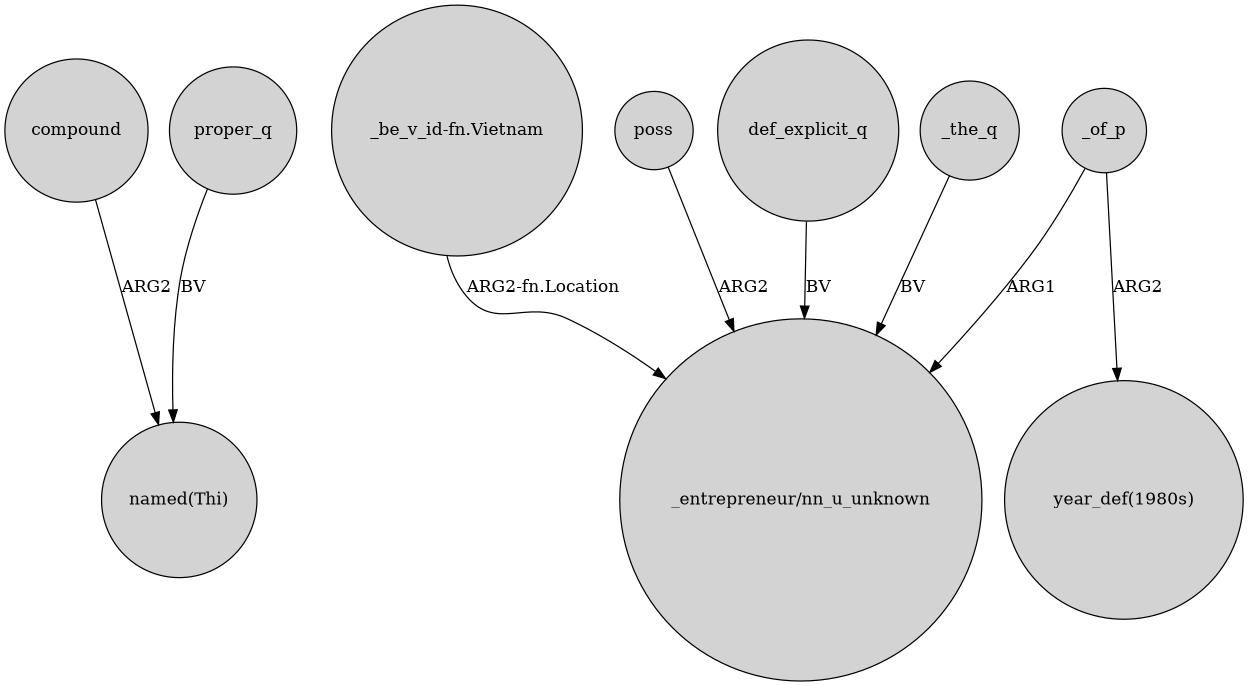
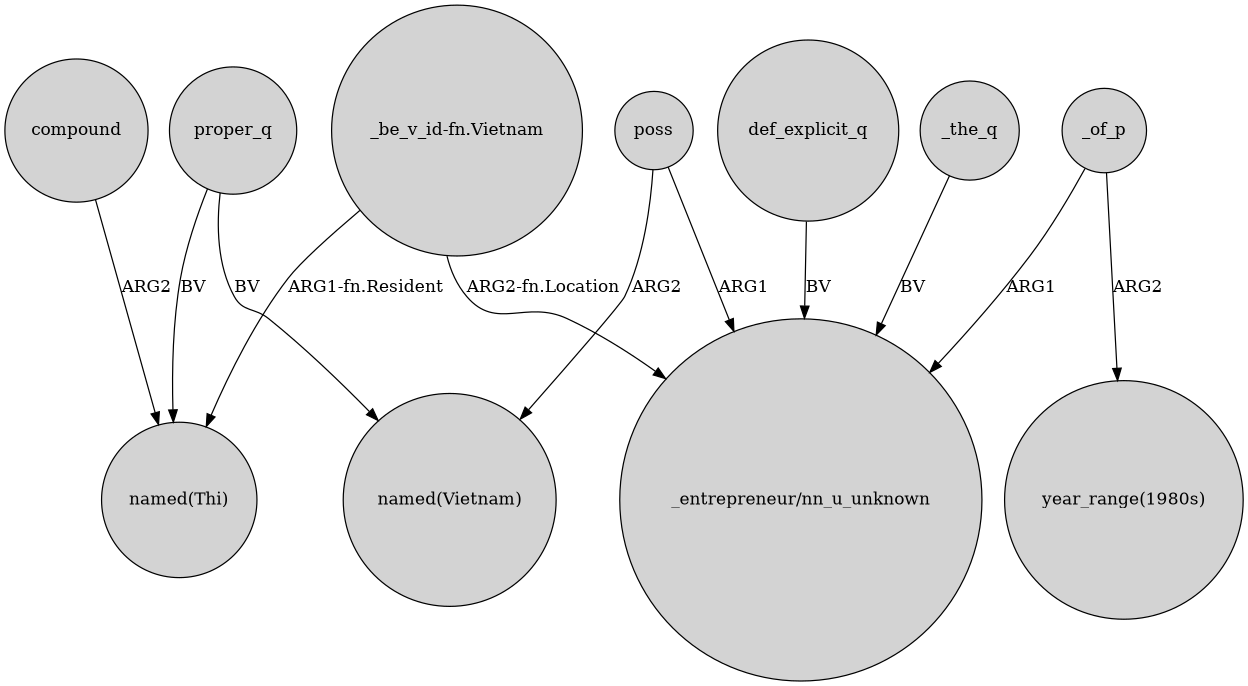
edge "poss" -> "_entrepreneur/nn_u_unknown": label "ARG2" -> "ARG1"
edge "_be_v_id-fn.Vietnam" -> "named(Thi)": added, label "ARG1-fn.Resident"
node "named(Vietnam)": added
node "year_def(1980s)": label "year_def(1980s)" -> "year_range(1980s)"
